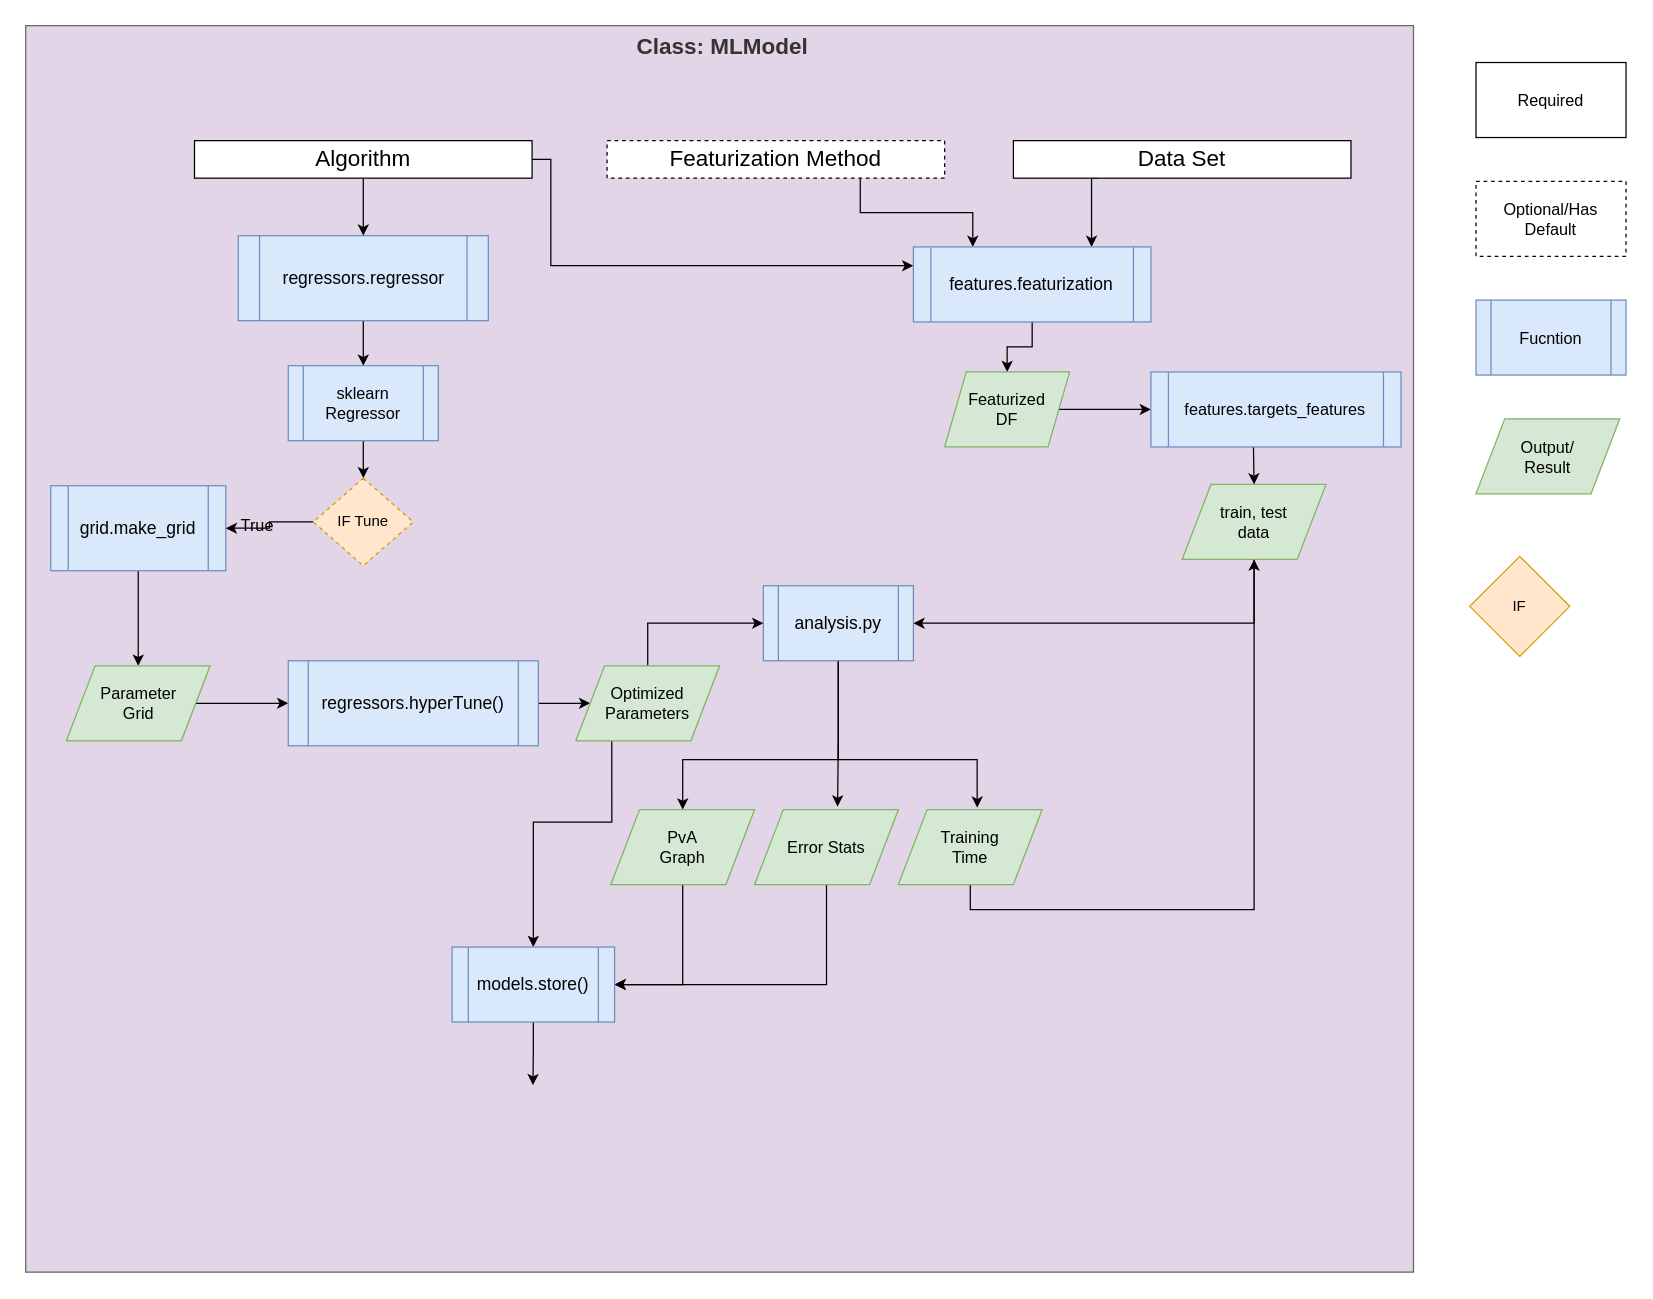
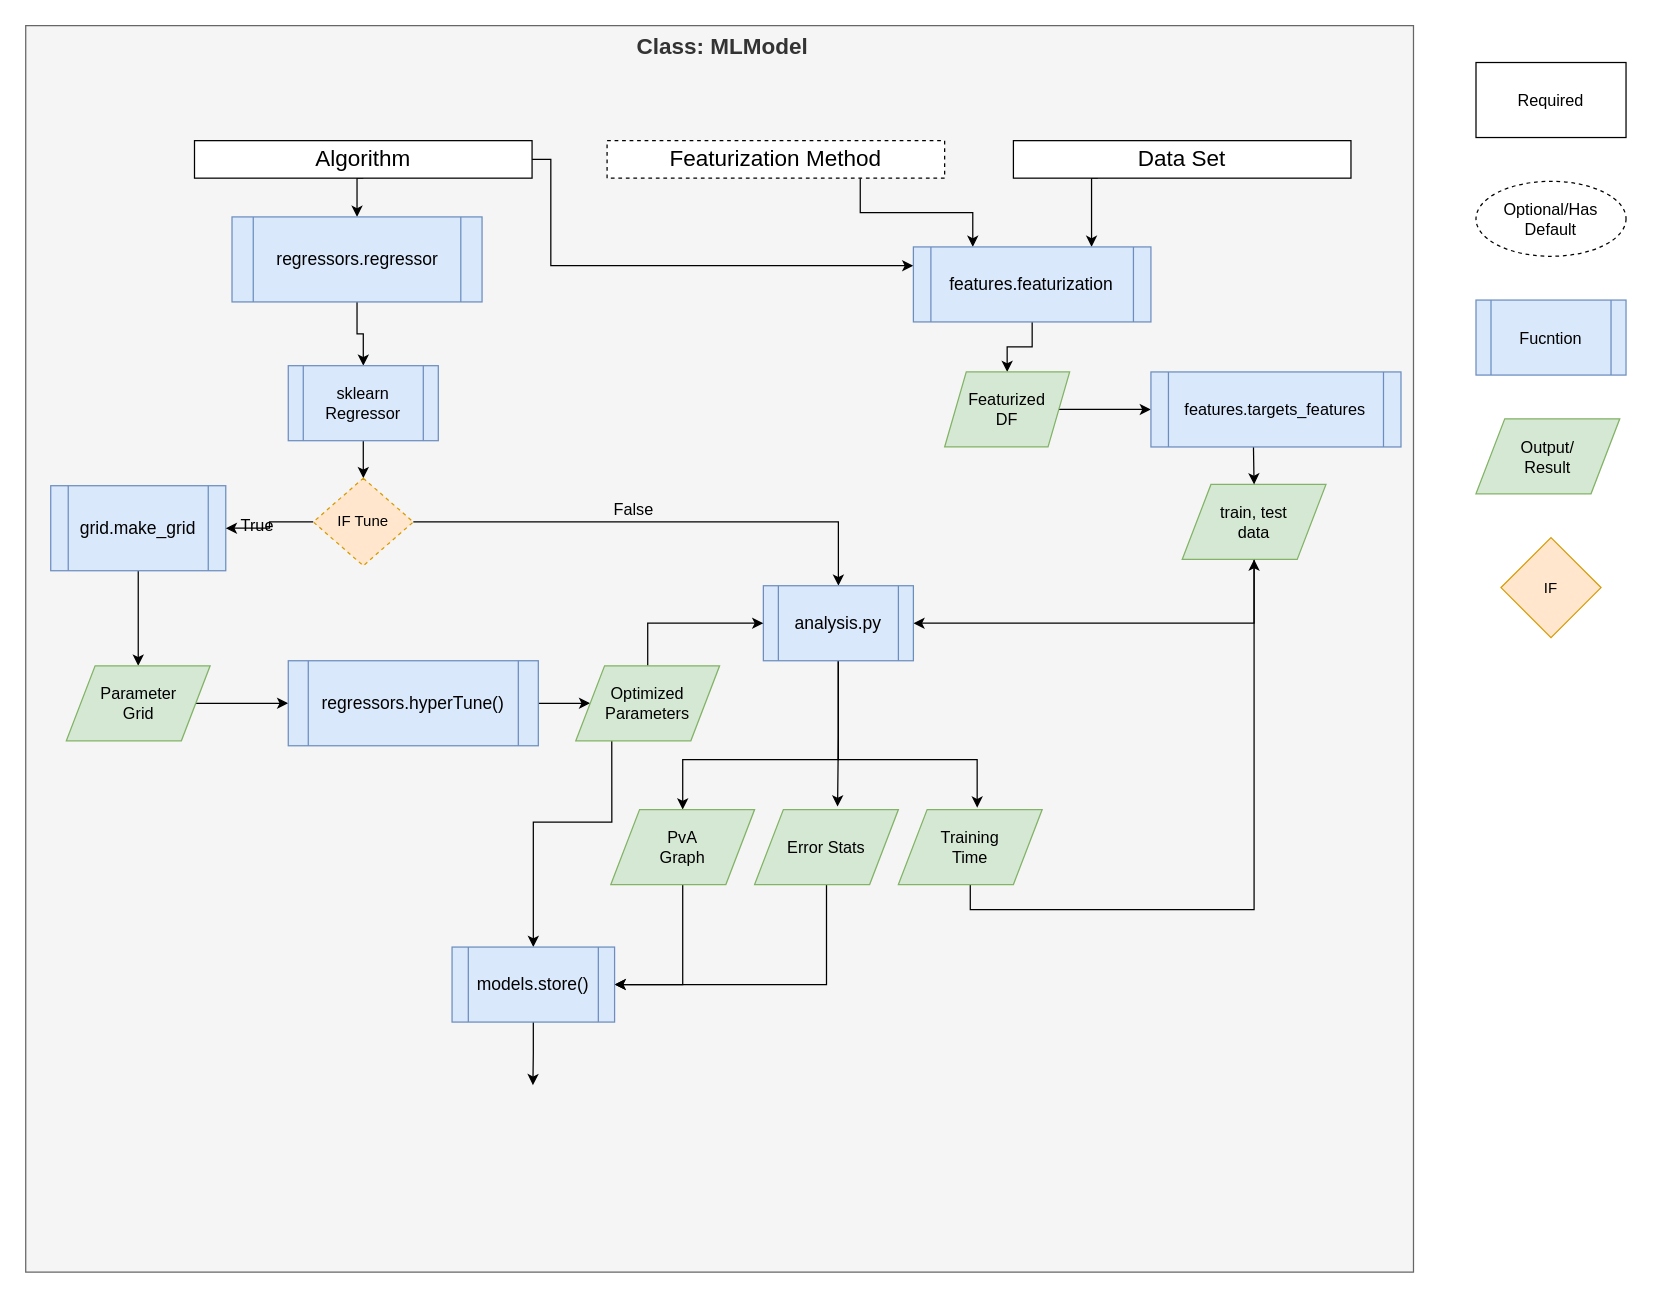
node "Optional/Has Default": shape rectangle -> ellipse
node "regressors.regressor": moved (363, 278) -> (357, 259)
edge "IF Tune" -> "analysis.py": added, label "False"
node "IF": moved (1519, 606) -> (1551, 588)
node "Class: MLModel": fillcolor #e1d5e7 -> #f5f5f5
